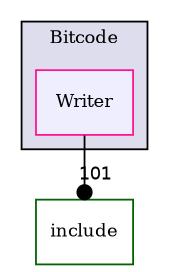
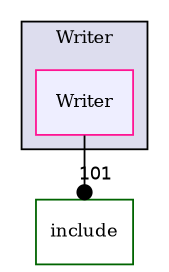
cluster "Bitcode": label "Bitcode" -> "Writer"
